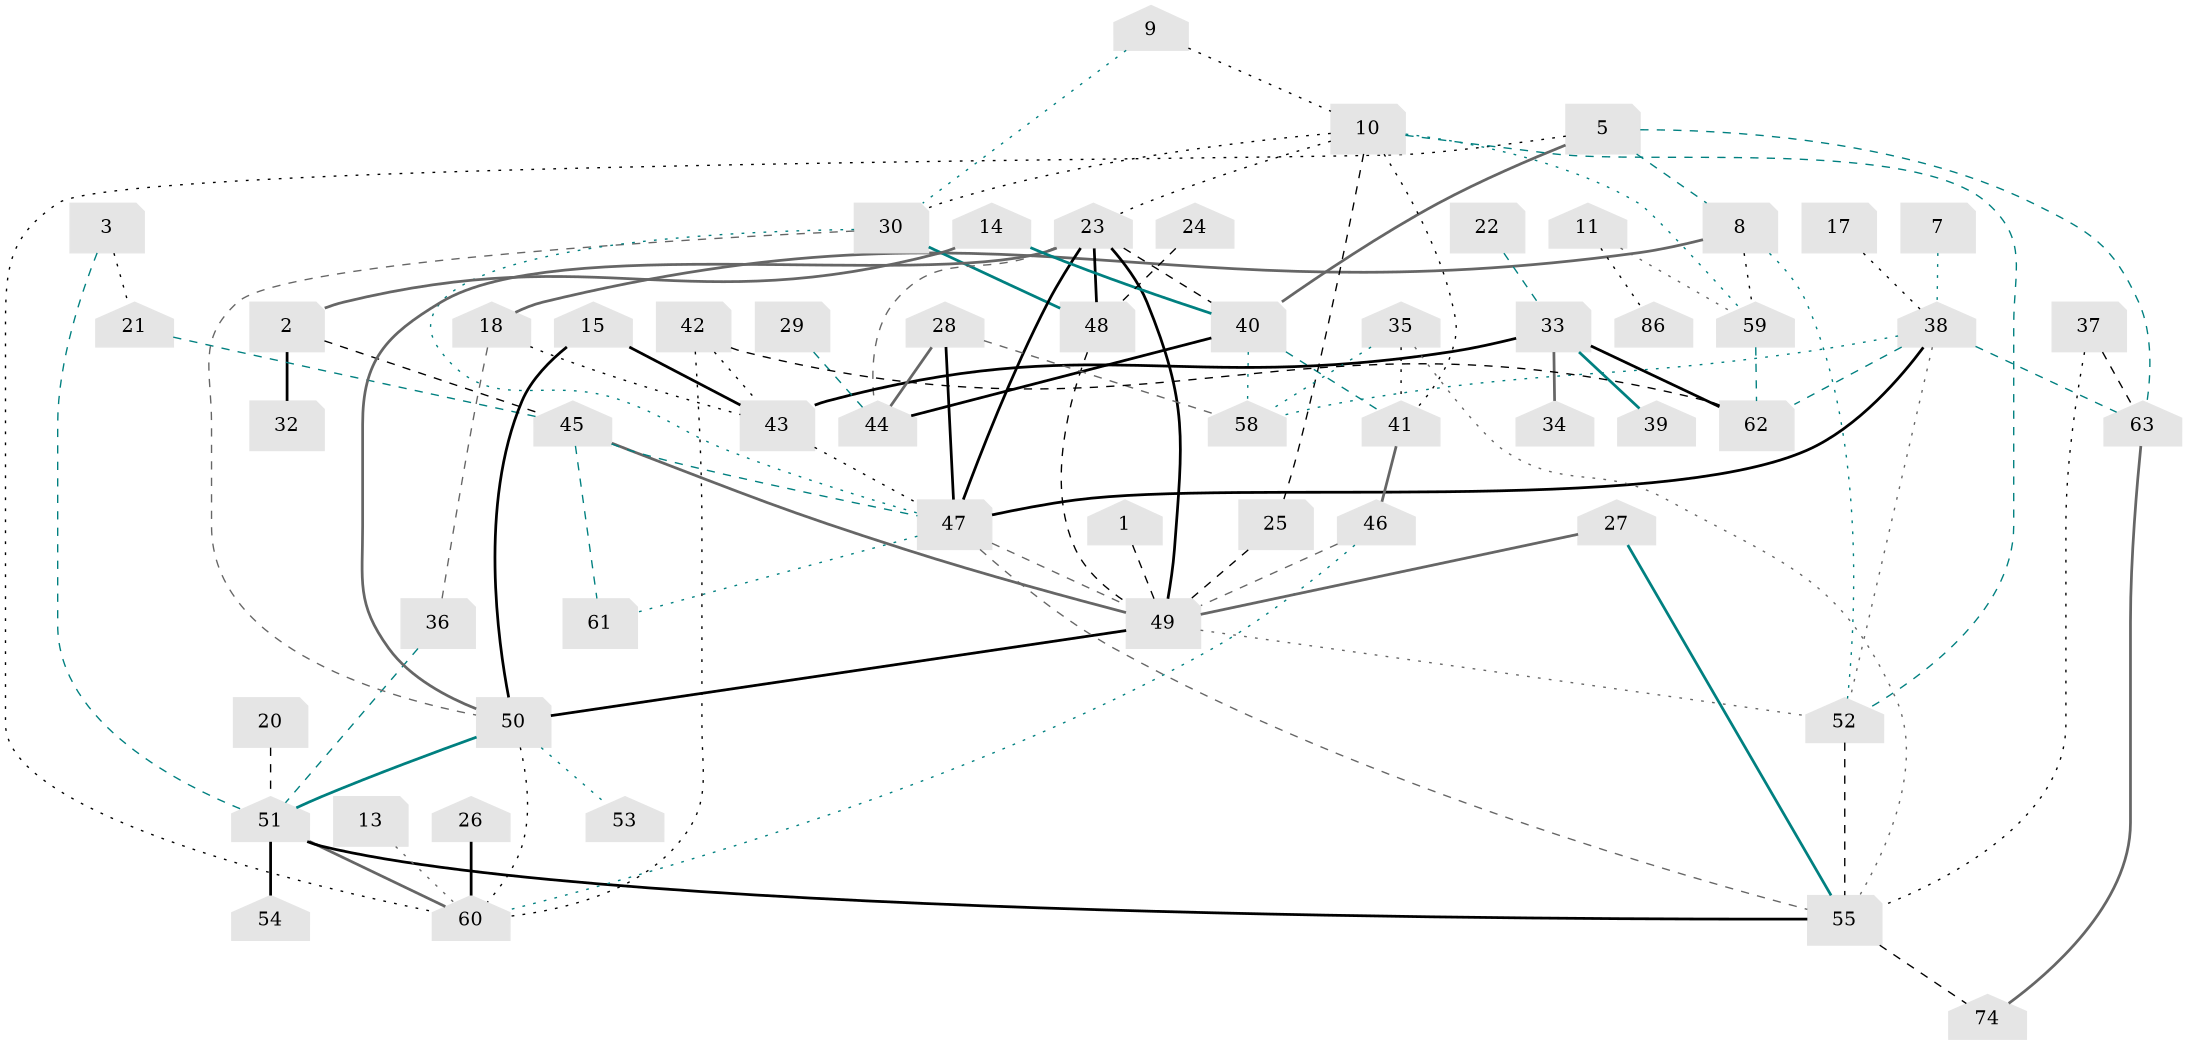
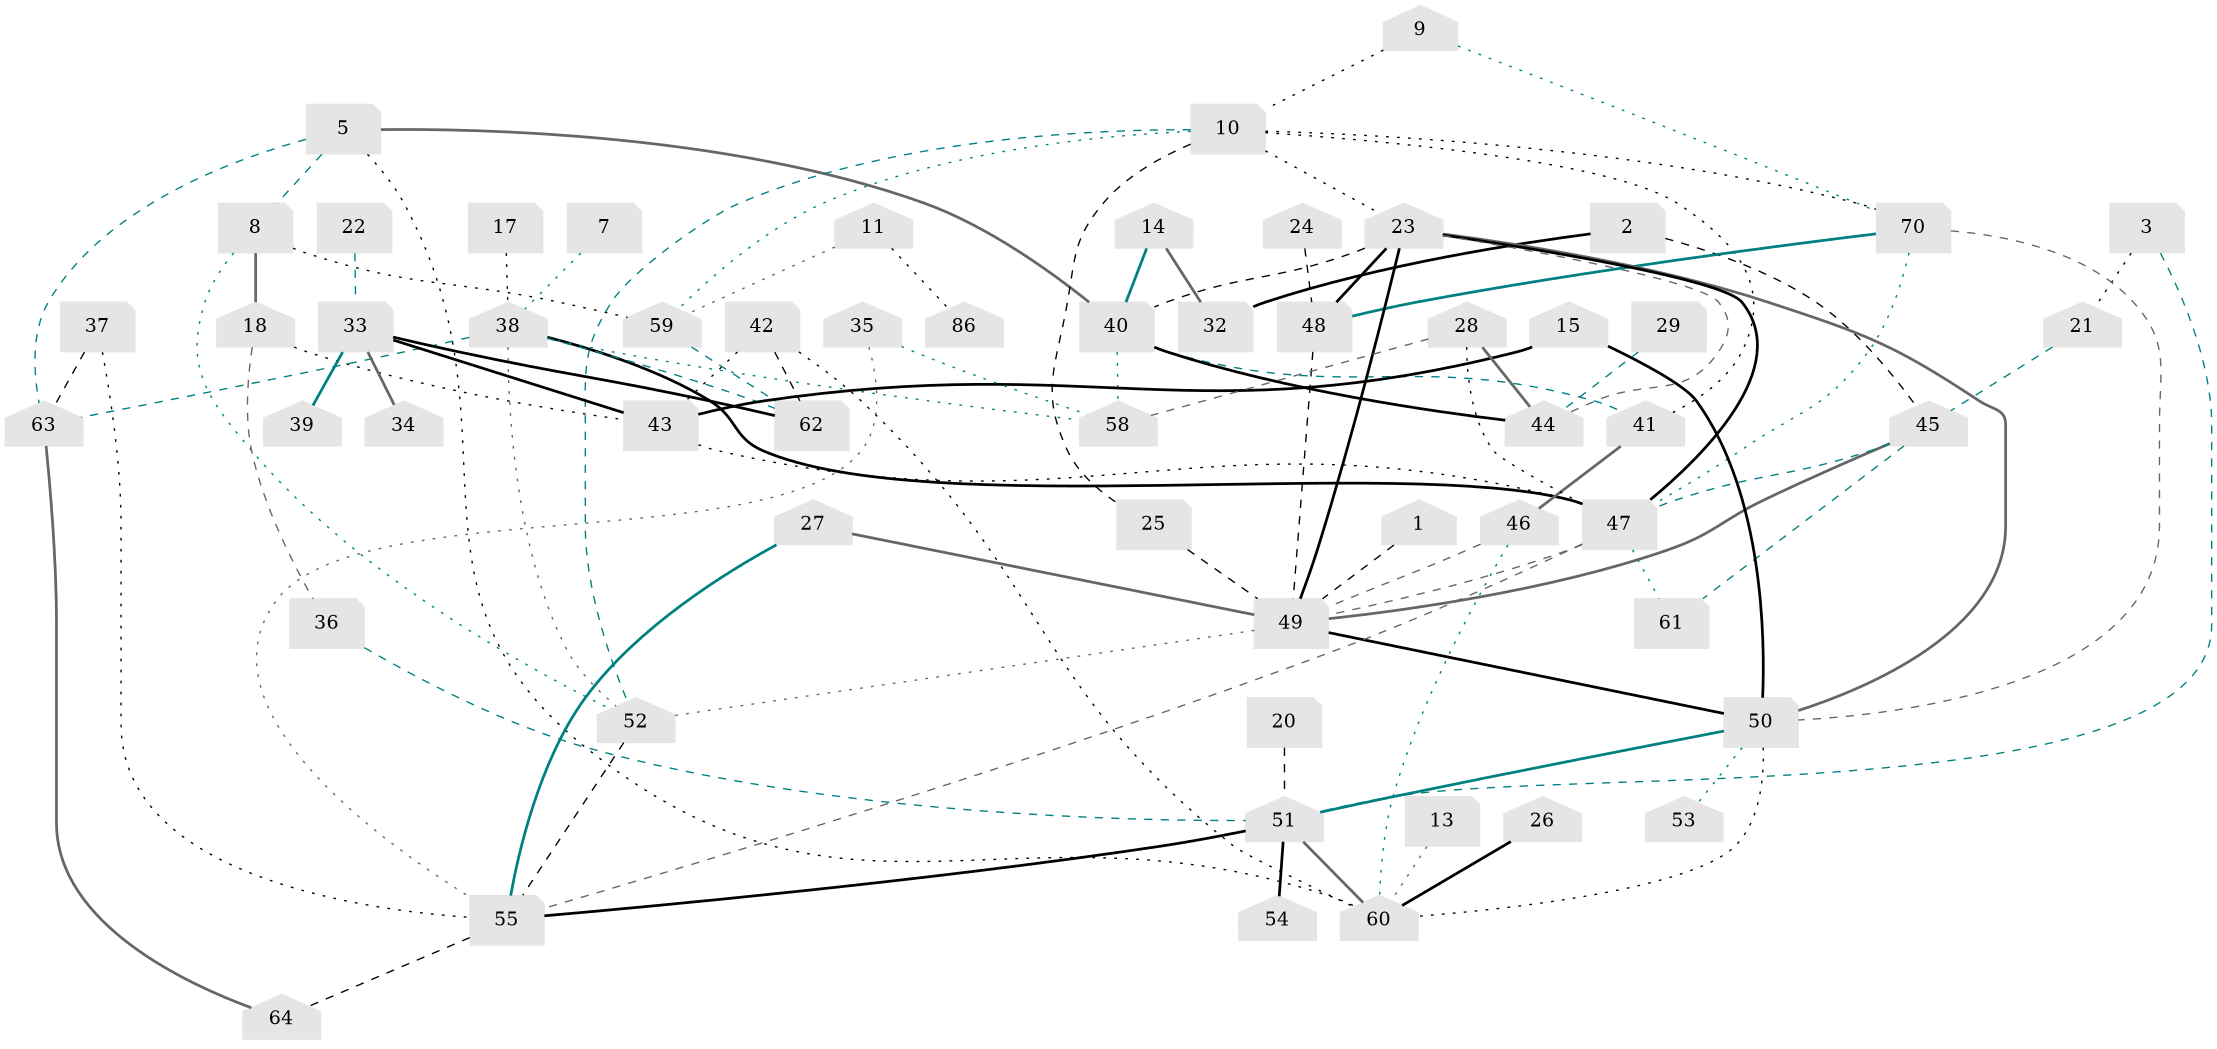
node "30": label "30" -> "70"
edge "14" -- "2": now "14" -- "32"
edge "35" -- "41": removed
edge "28" -- "47": style bold -> dotted
node "74": label "74" -> "64"
